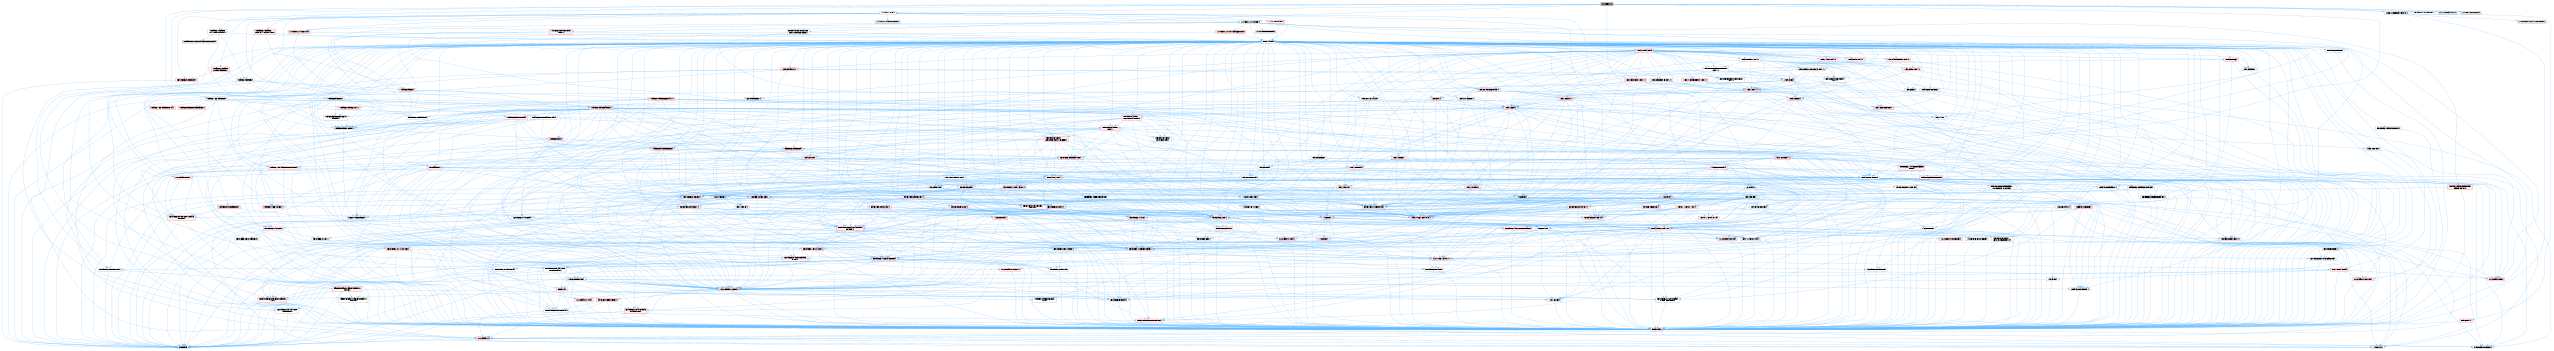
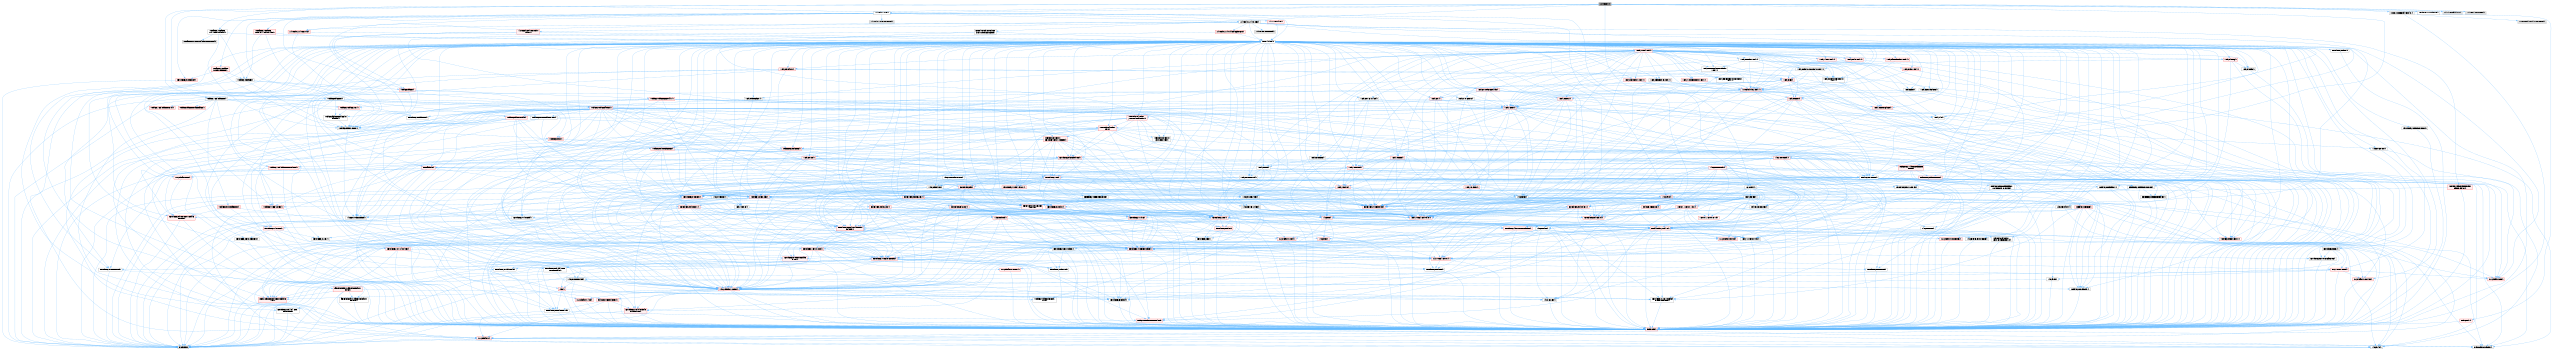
node "Math/Matrix.h": label "Math/Matrix.h" -> "NumericLimits/Matrix.h"
node "CoreFwd.h": label "CoreFwd.h" -> "Algo.h"
